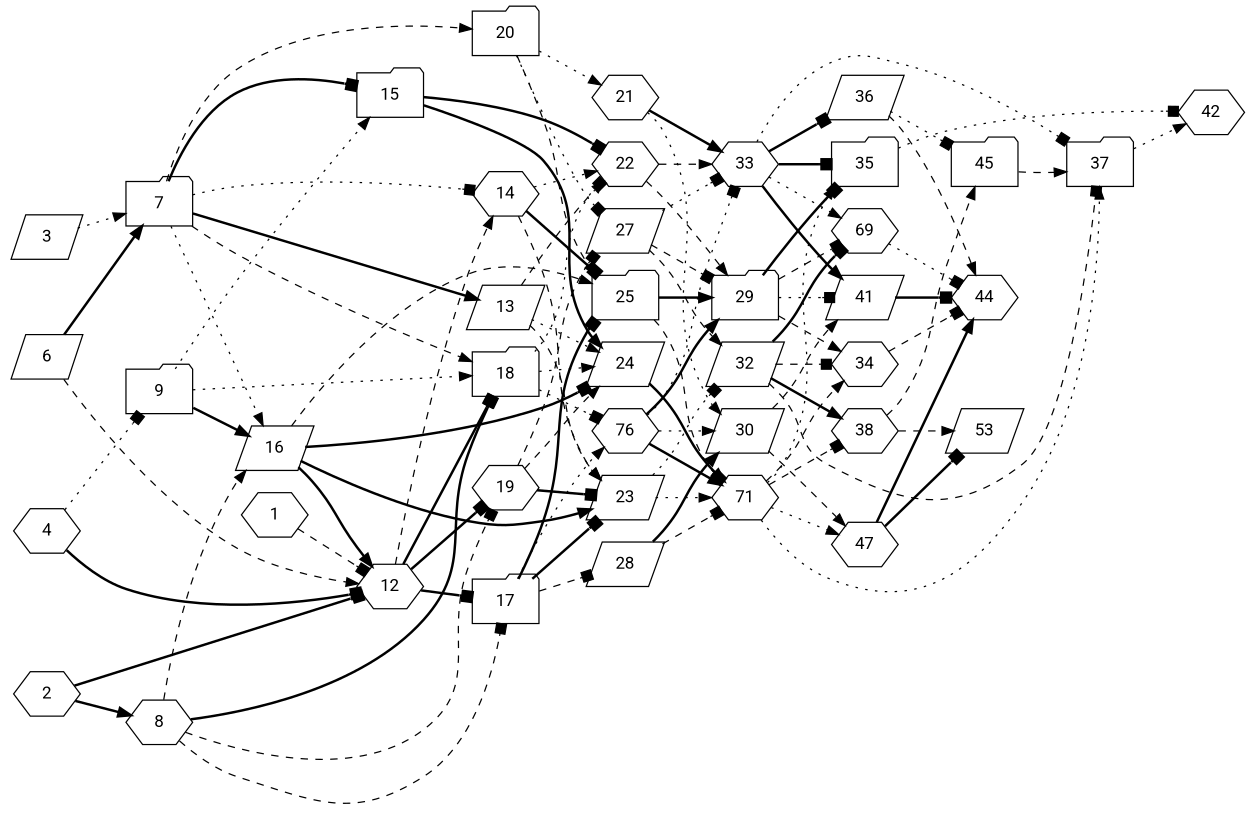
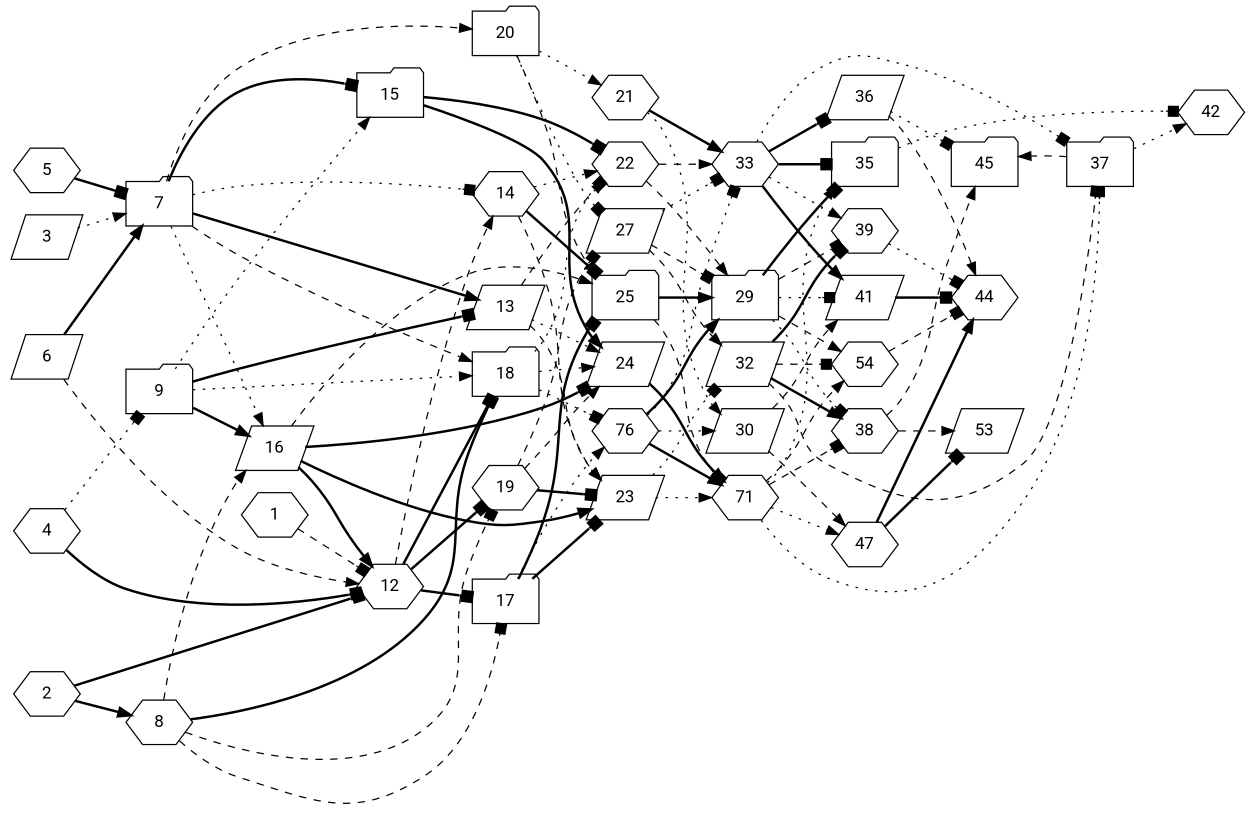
node "5": added
edge "45" -> "37": reversed
node "69": label "69" -> "39"
edge "9" -> "13": added
edge "29" -> "38": added
node "34": label "34" -> "54"
edge "71" -> "37": arrowhead normal -> box
node "28": removed
